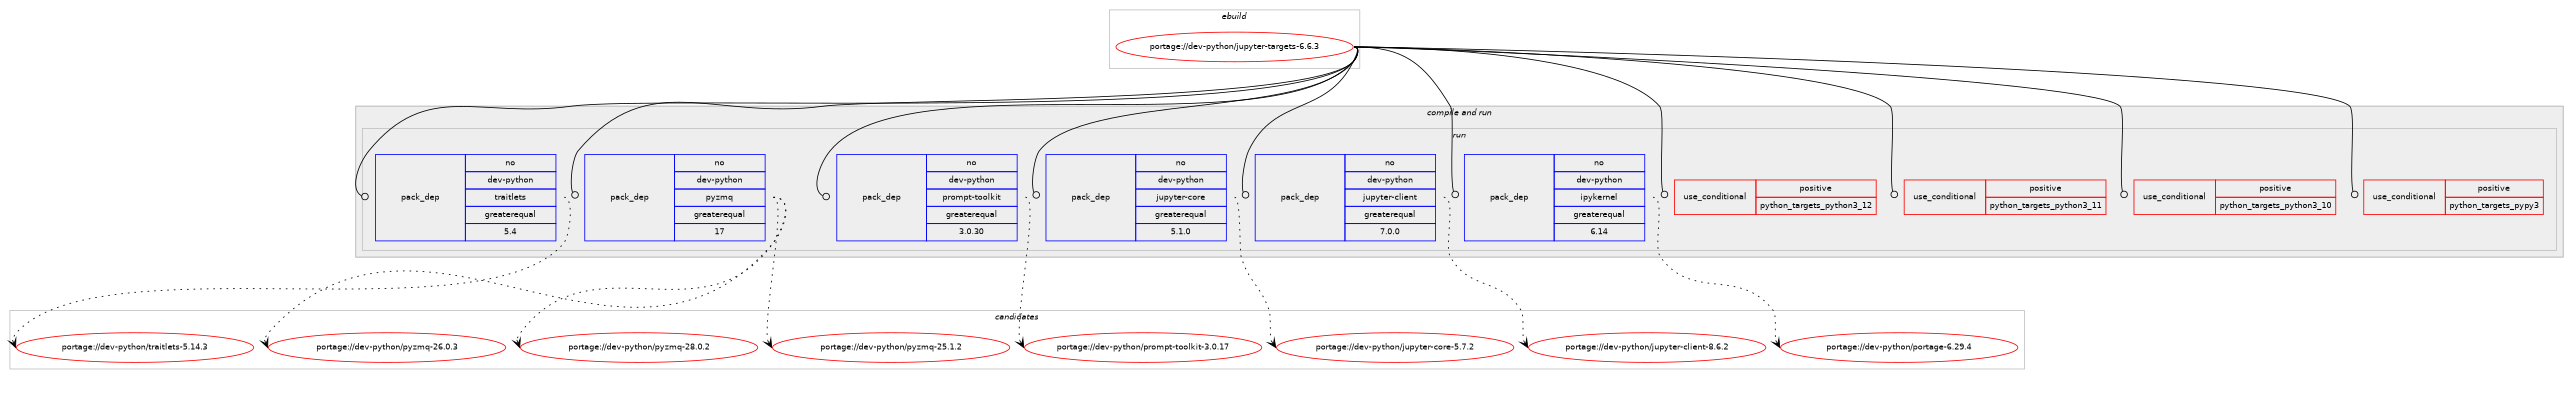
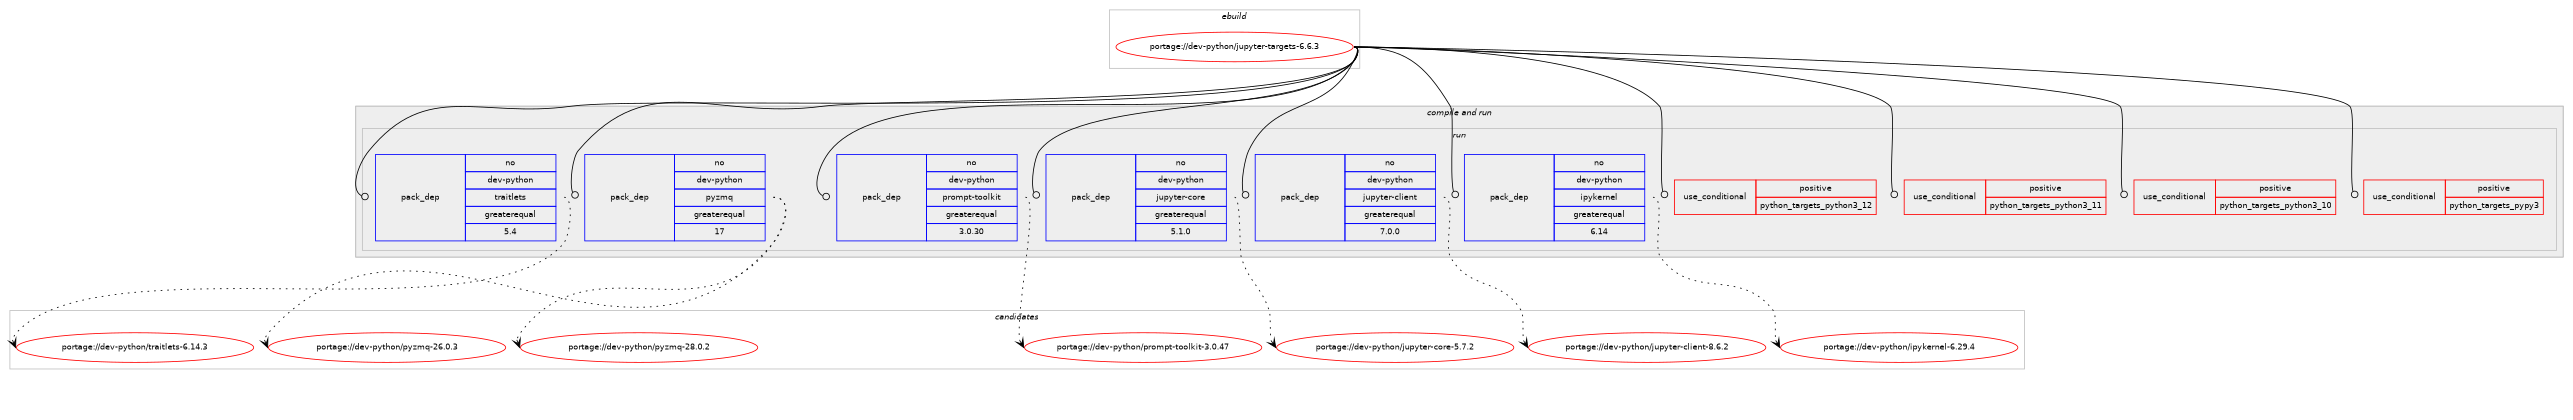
node "portage://dev-python/traitlets-5.14.3": label "portage://dev-python/traitlets-5.14.3" -> "portage://dev-python/traitlets-6.14.3"
node "portage://dev-python/pyzmq-25.1.2": removed
node "portage://dev-python/prompt-toolkit-3.0.17": label "portage://dev-python/prompt-toolkit-3.0.17" -> "portage://dev-python/prompt-toolkit-3.0.47"
node "portage://dev-python/portage-6.29.4": label "portage://dev-python/portage-6.29.4" -> "portage://dev-python/ipykernel-6.29.4"
